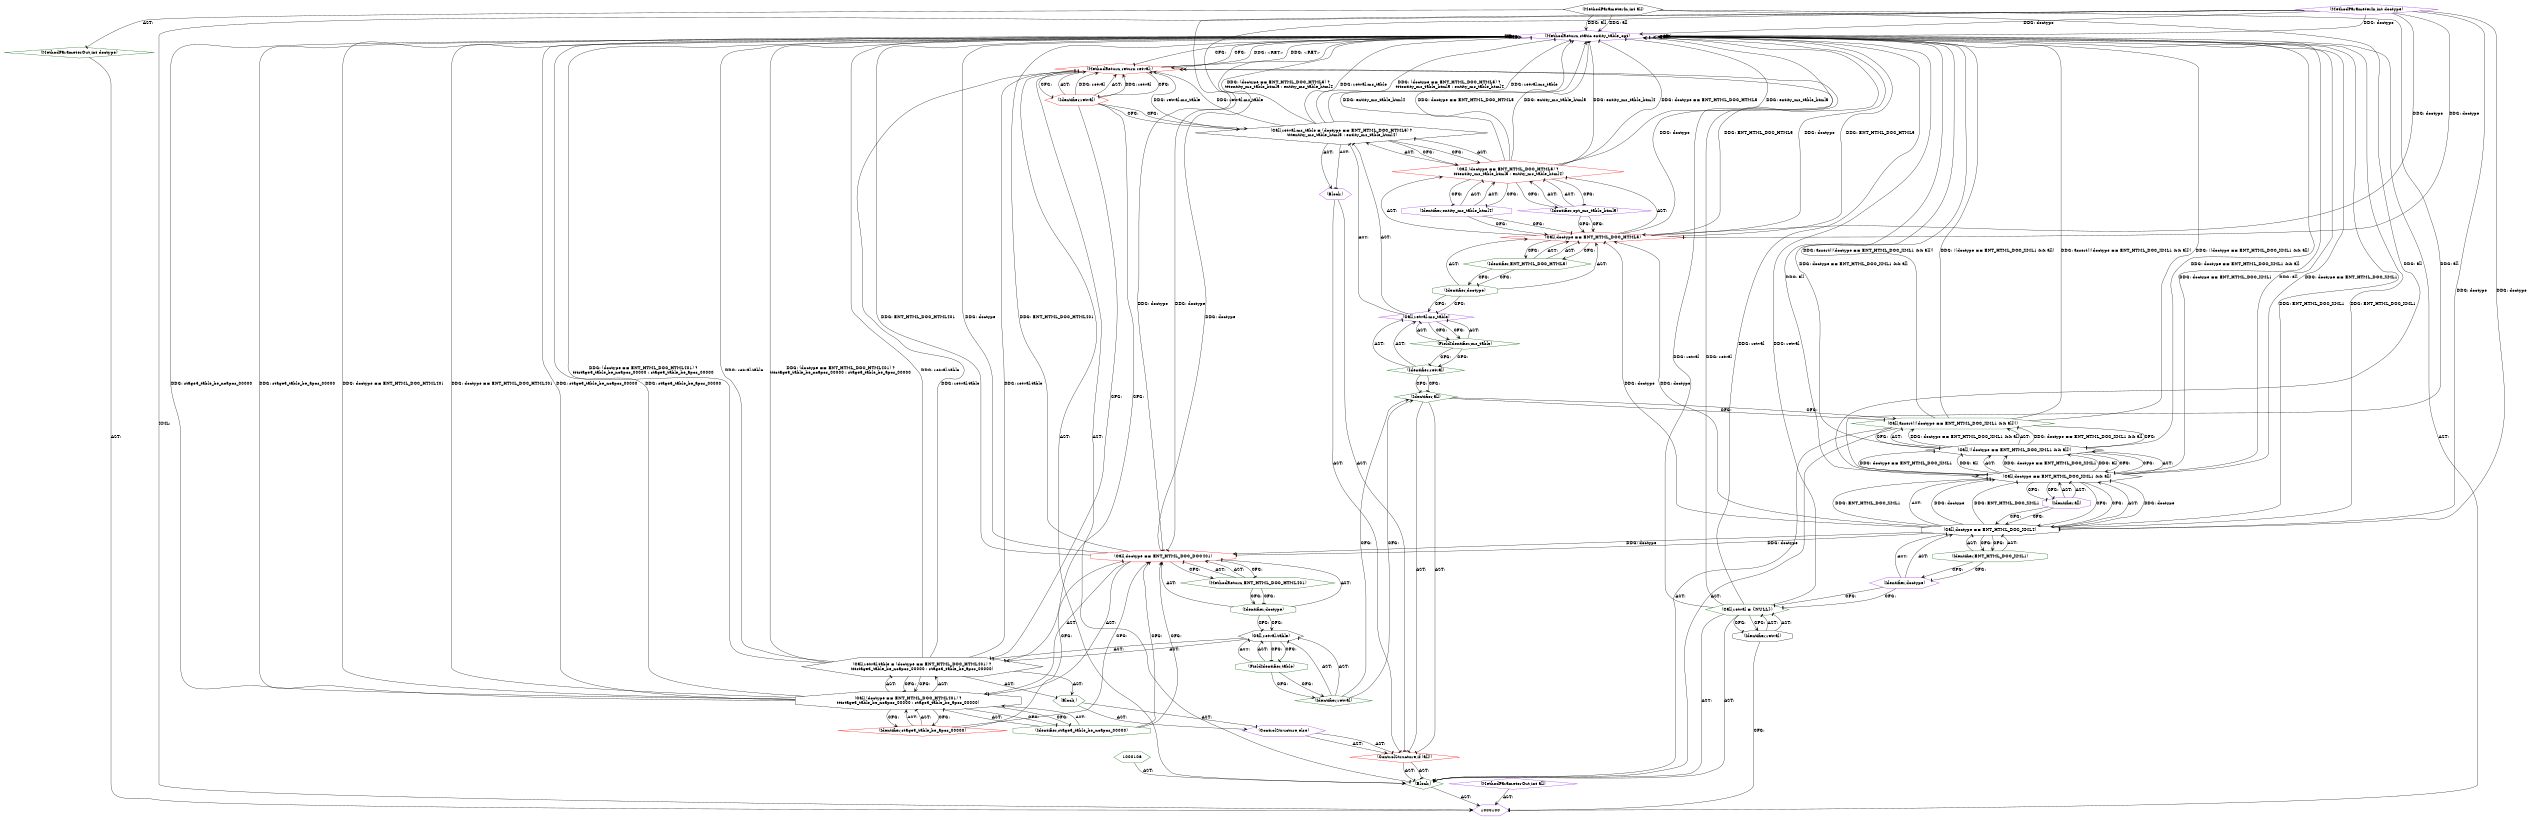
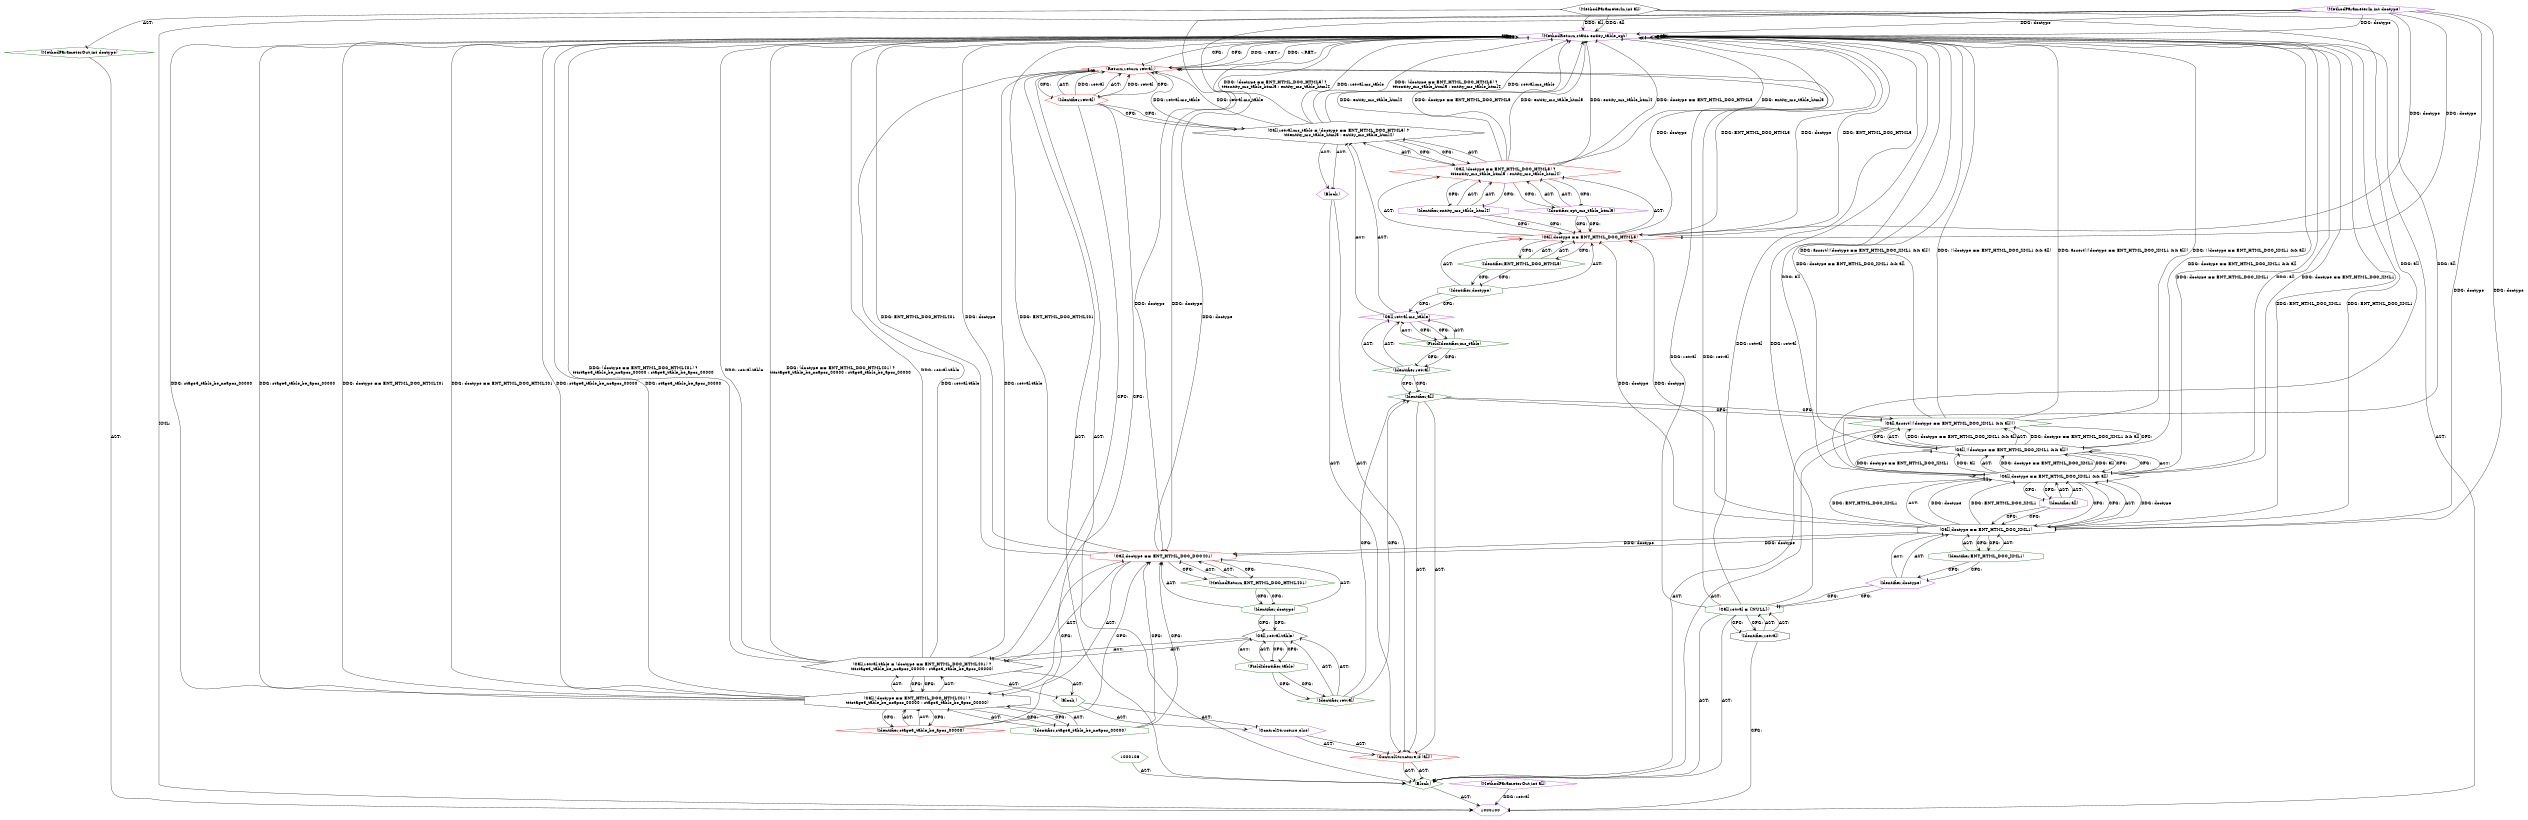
node "(MethodReturn,return retval;)": label "(MethodReturn,return retval;)" -> "(Return,return retval;)"
node "(Call,doctype == ENT_HTML_DOC_XML4)": label "(Call,doctype == ENT_HTML_DOC_XML4)" -> "(Call,doctype == ENT_HTML_DOC_XML1)"
node "(Call,retval = {NULL})": shape hexagon -> octagon
edge "(MethodParameterOut,int all)" -> "1000100": label "AST: " -> "DDG: retval"
